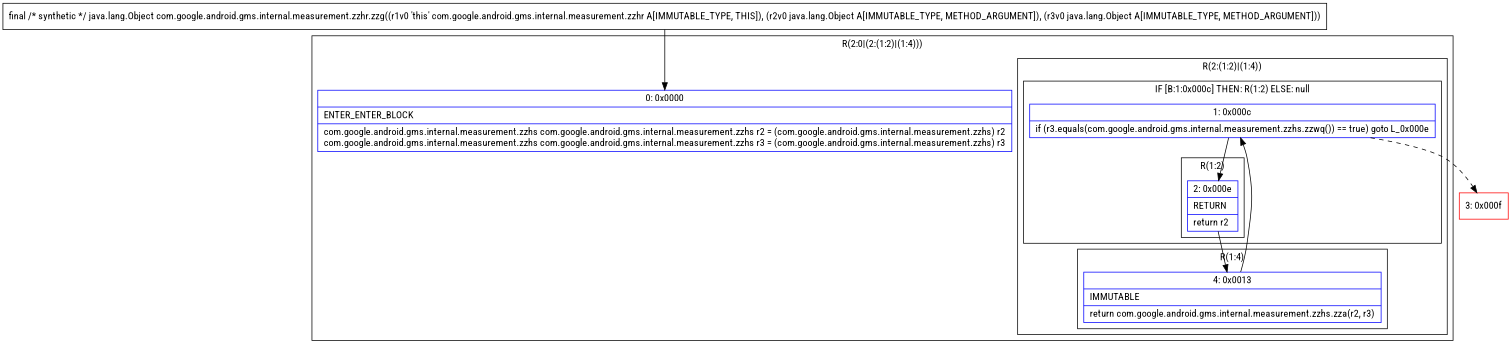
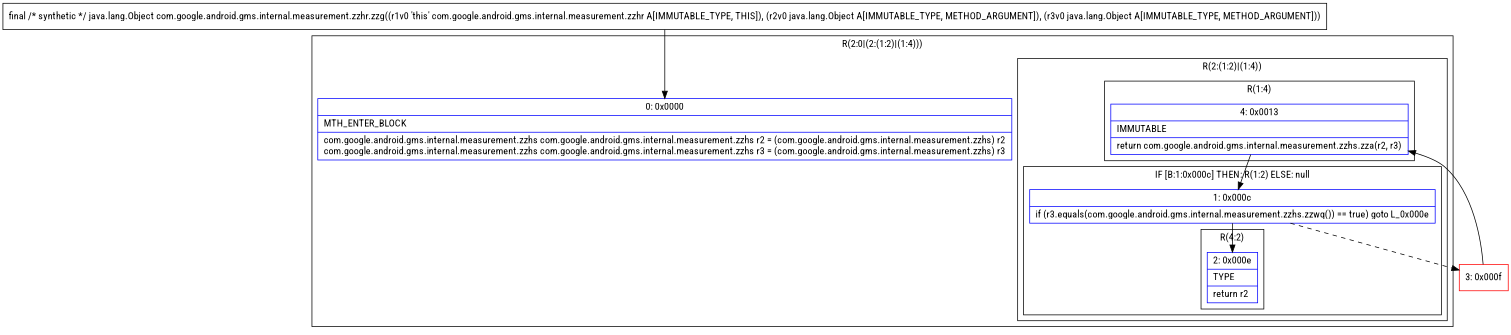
node "0: 0x0000": text "ENTER_ENTER_BLOCK" -> "MTH_ENTER_BLOCK"
cluster "R(1:2)": label "R(1:2)" -> "R(4:2)"
node "2: 0x000e": text "RETURN" -> "TYPE"
edge "2: 0x000e" -> "4: 0x0013": now "3: 0x000f" -> "4: 0x0013"
